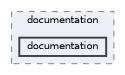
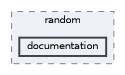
cluster "documentation": label "documentation" -> "random"
